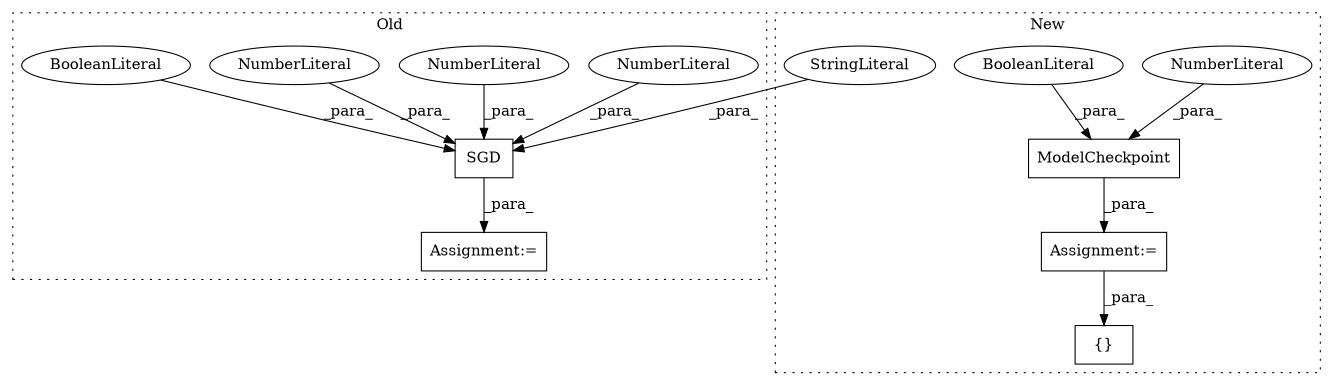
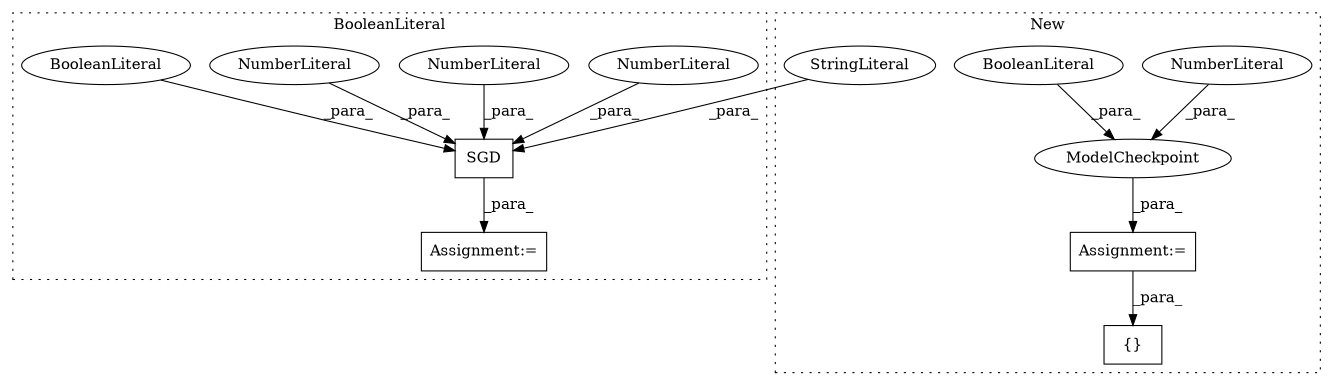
cluster "Old": label "Old" -> "BooleanLiteral"
node "ModelCheckpoint": shape box -> ellipse
